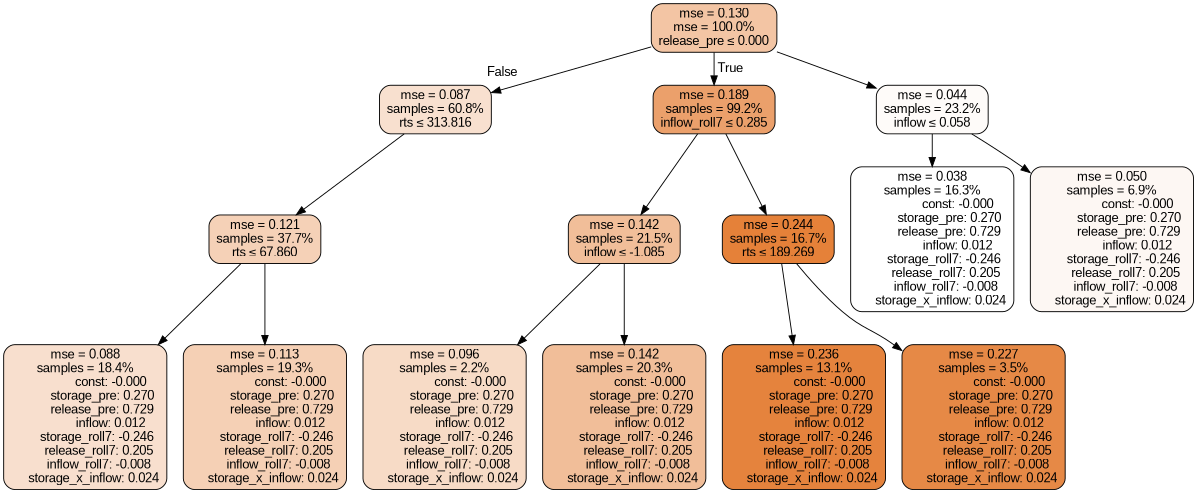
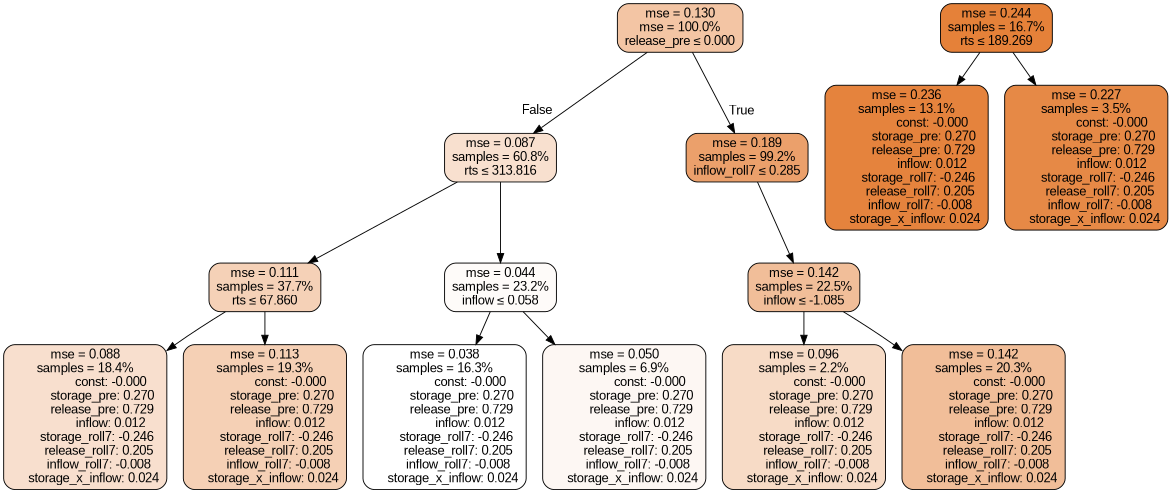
edge "mse = 0.130 mse = 100.0% release_pre ≤ 0.000" -> "mse = 0.044 samples = 23.2% inflow ≤ 0.058": now "mse = 0.087 samples = 60.8% rts ≤ 313.816" -> "mse = 0.044 samples = 23.2% inflow ≤ 0.058"
edge "mse = 0.189 samples = 99.2% inflow_roll7 ≤ 0.285" -> "mse = 0.244 samples = 16.7% rts ≤ 189.269": removed
node "mse = 0.121 samples = 37.7% rts ≤ 67.860": label "mse = 0.121 samples = 37.7% rts ≤ 67.860" -> "mse = 0.111 samples = 37.7% rts ≤ 67.860"
node "mse = 0.142 samples = 21.5% inflow ≤ -1.085": label "mse = 0.142 samples = 21.5% inflow ≤ -1.085" -> "mse = 0.142 samples = 22.5% inflow ≤ -1.085"
